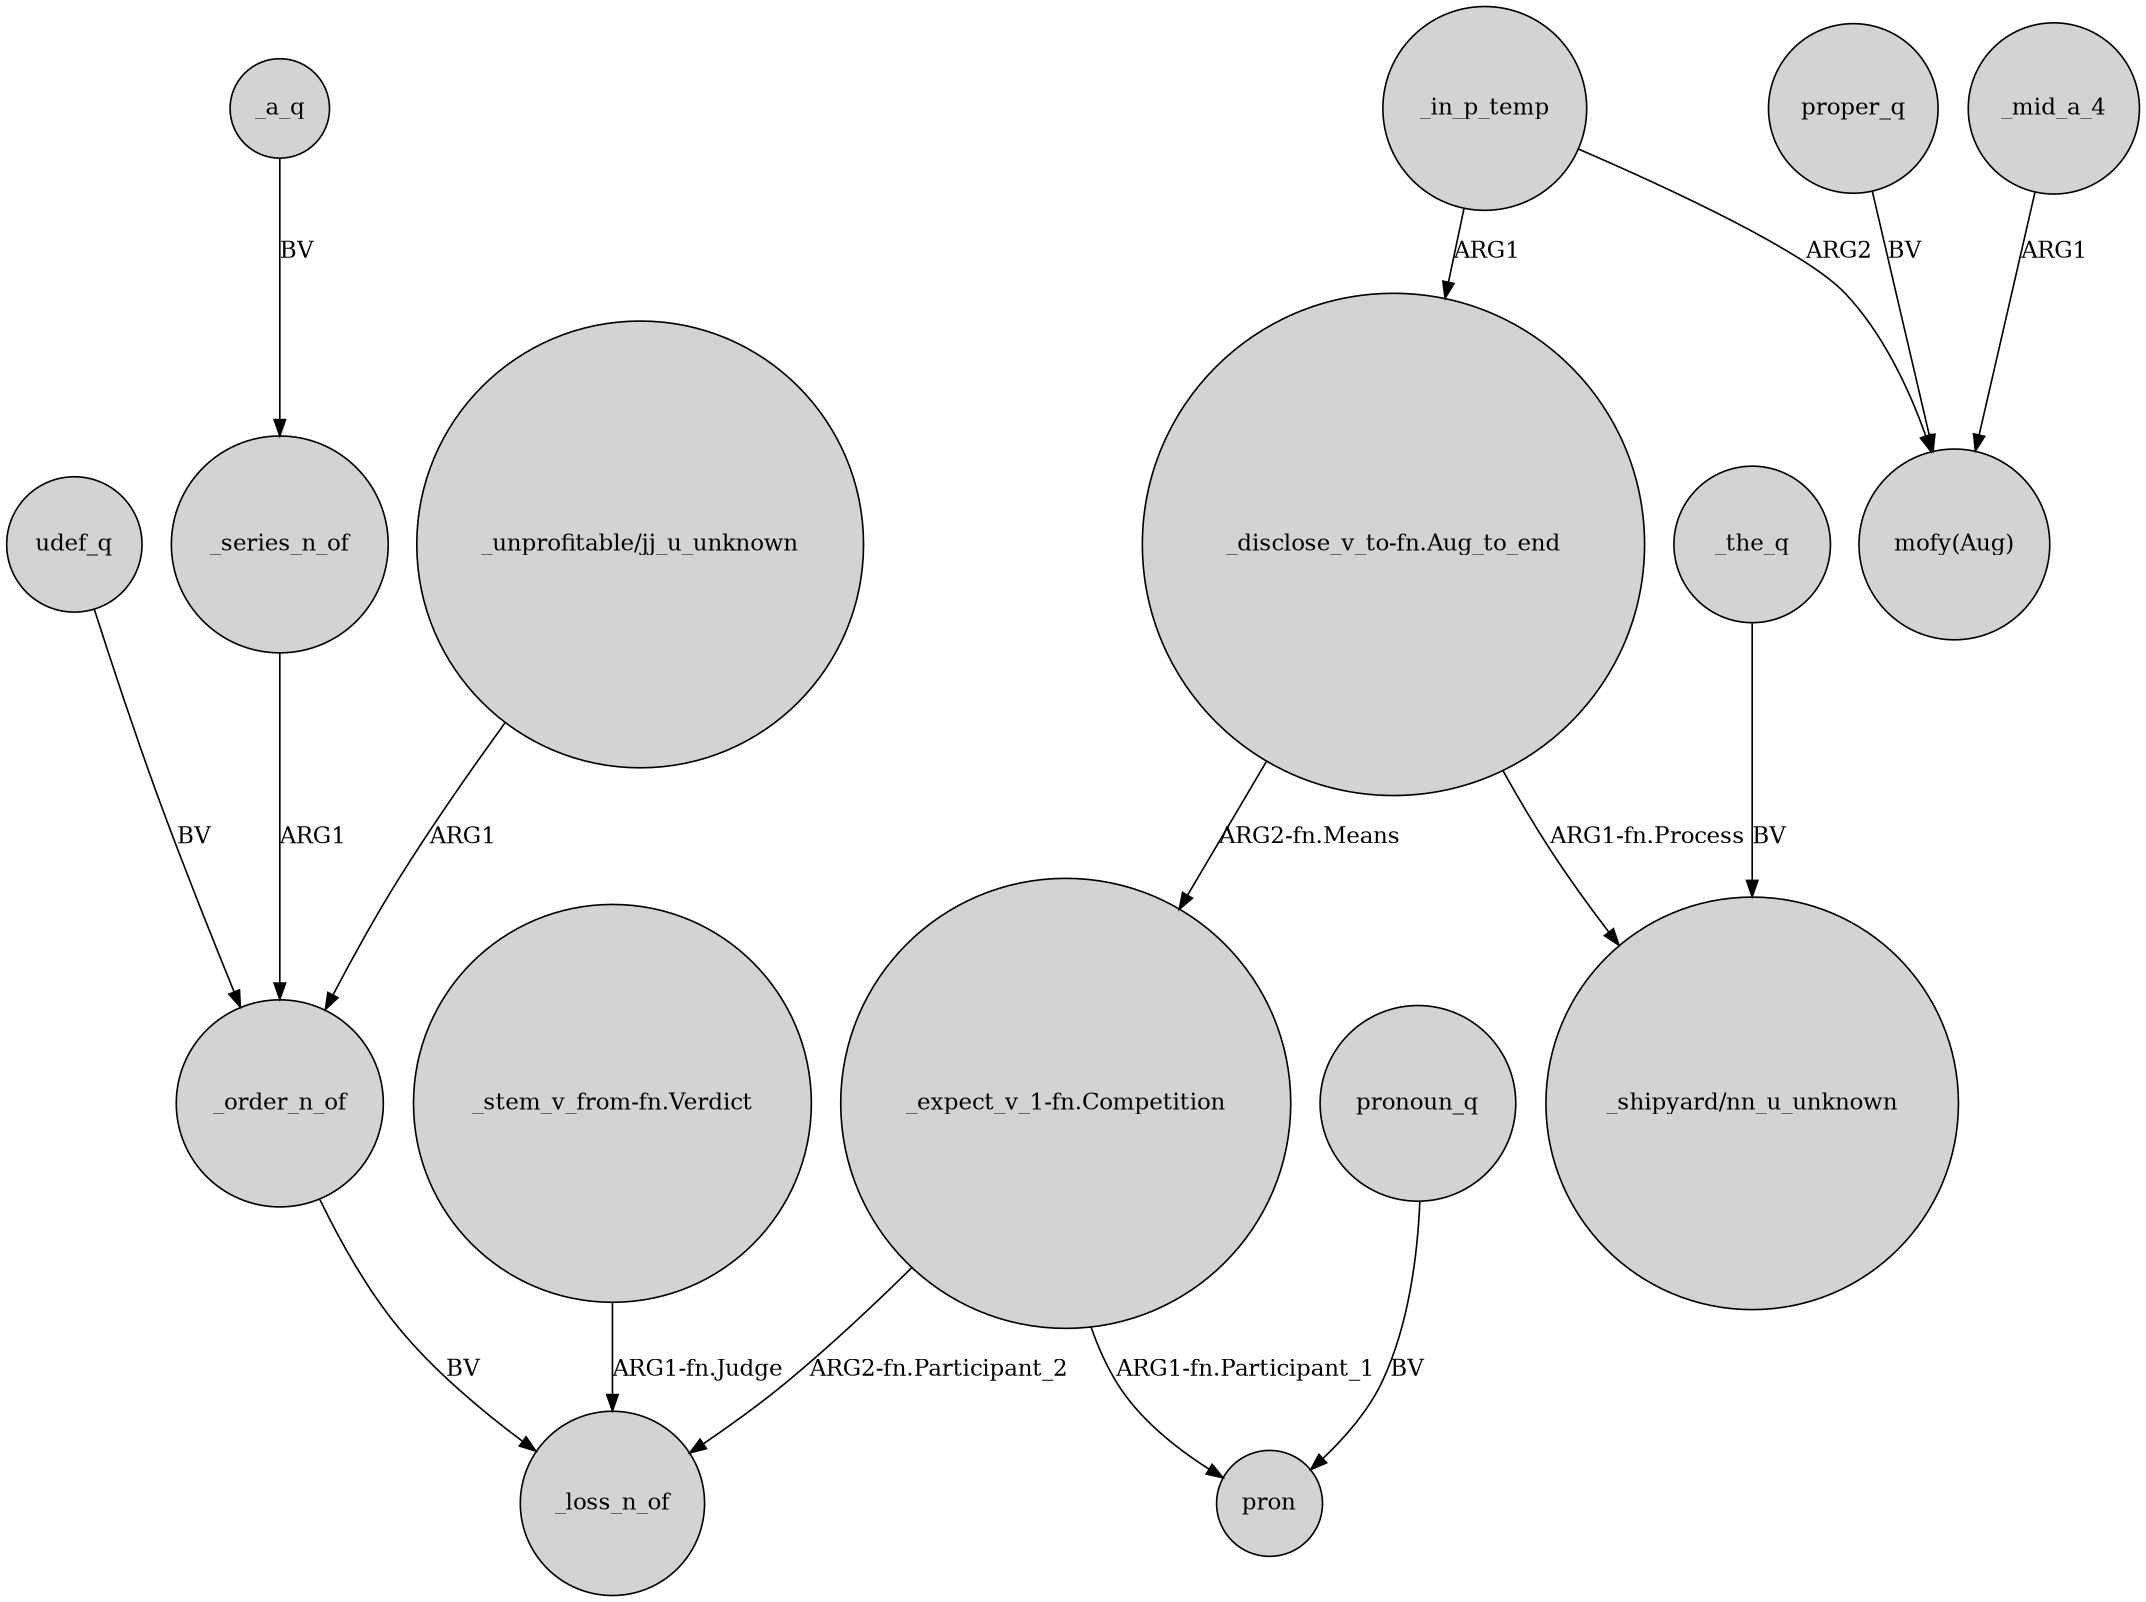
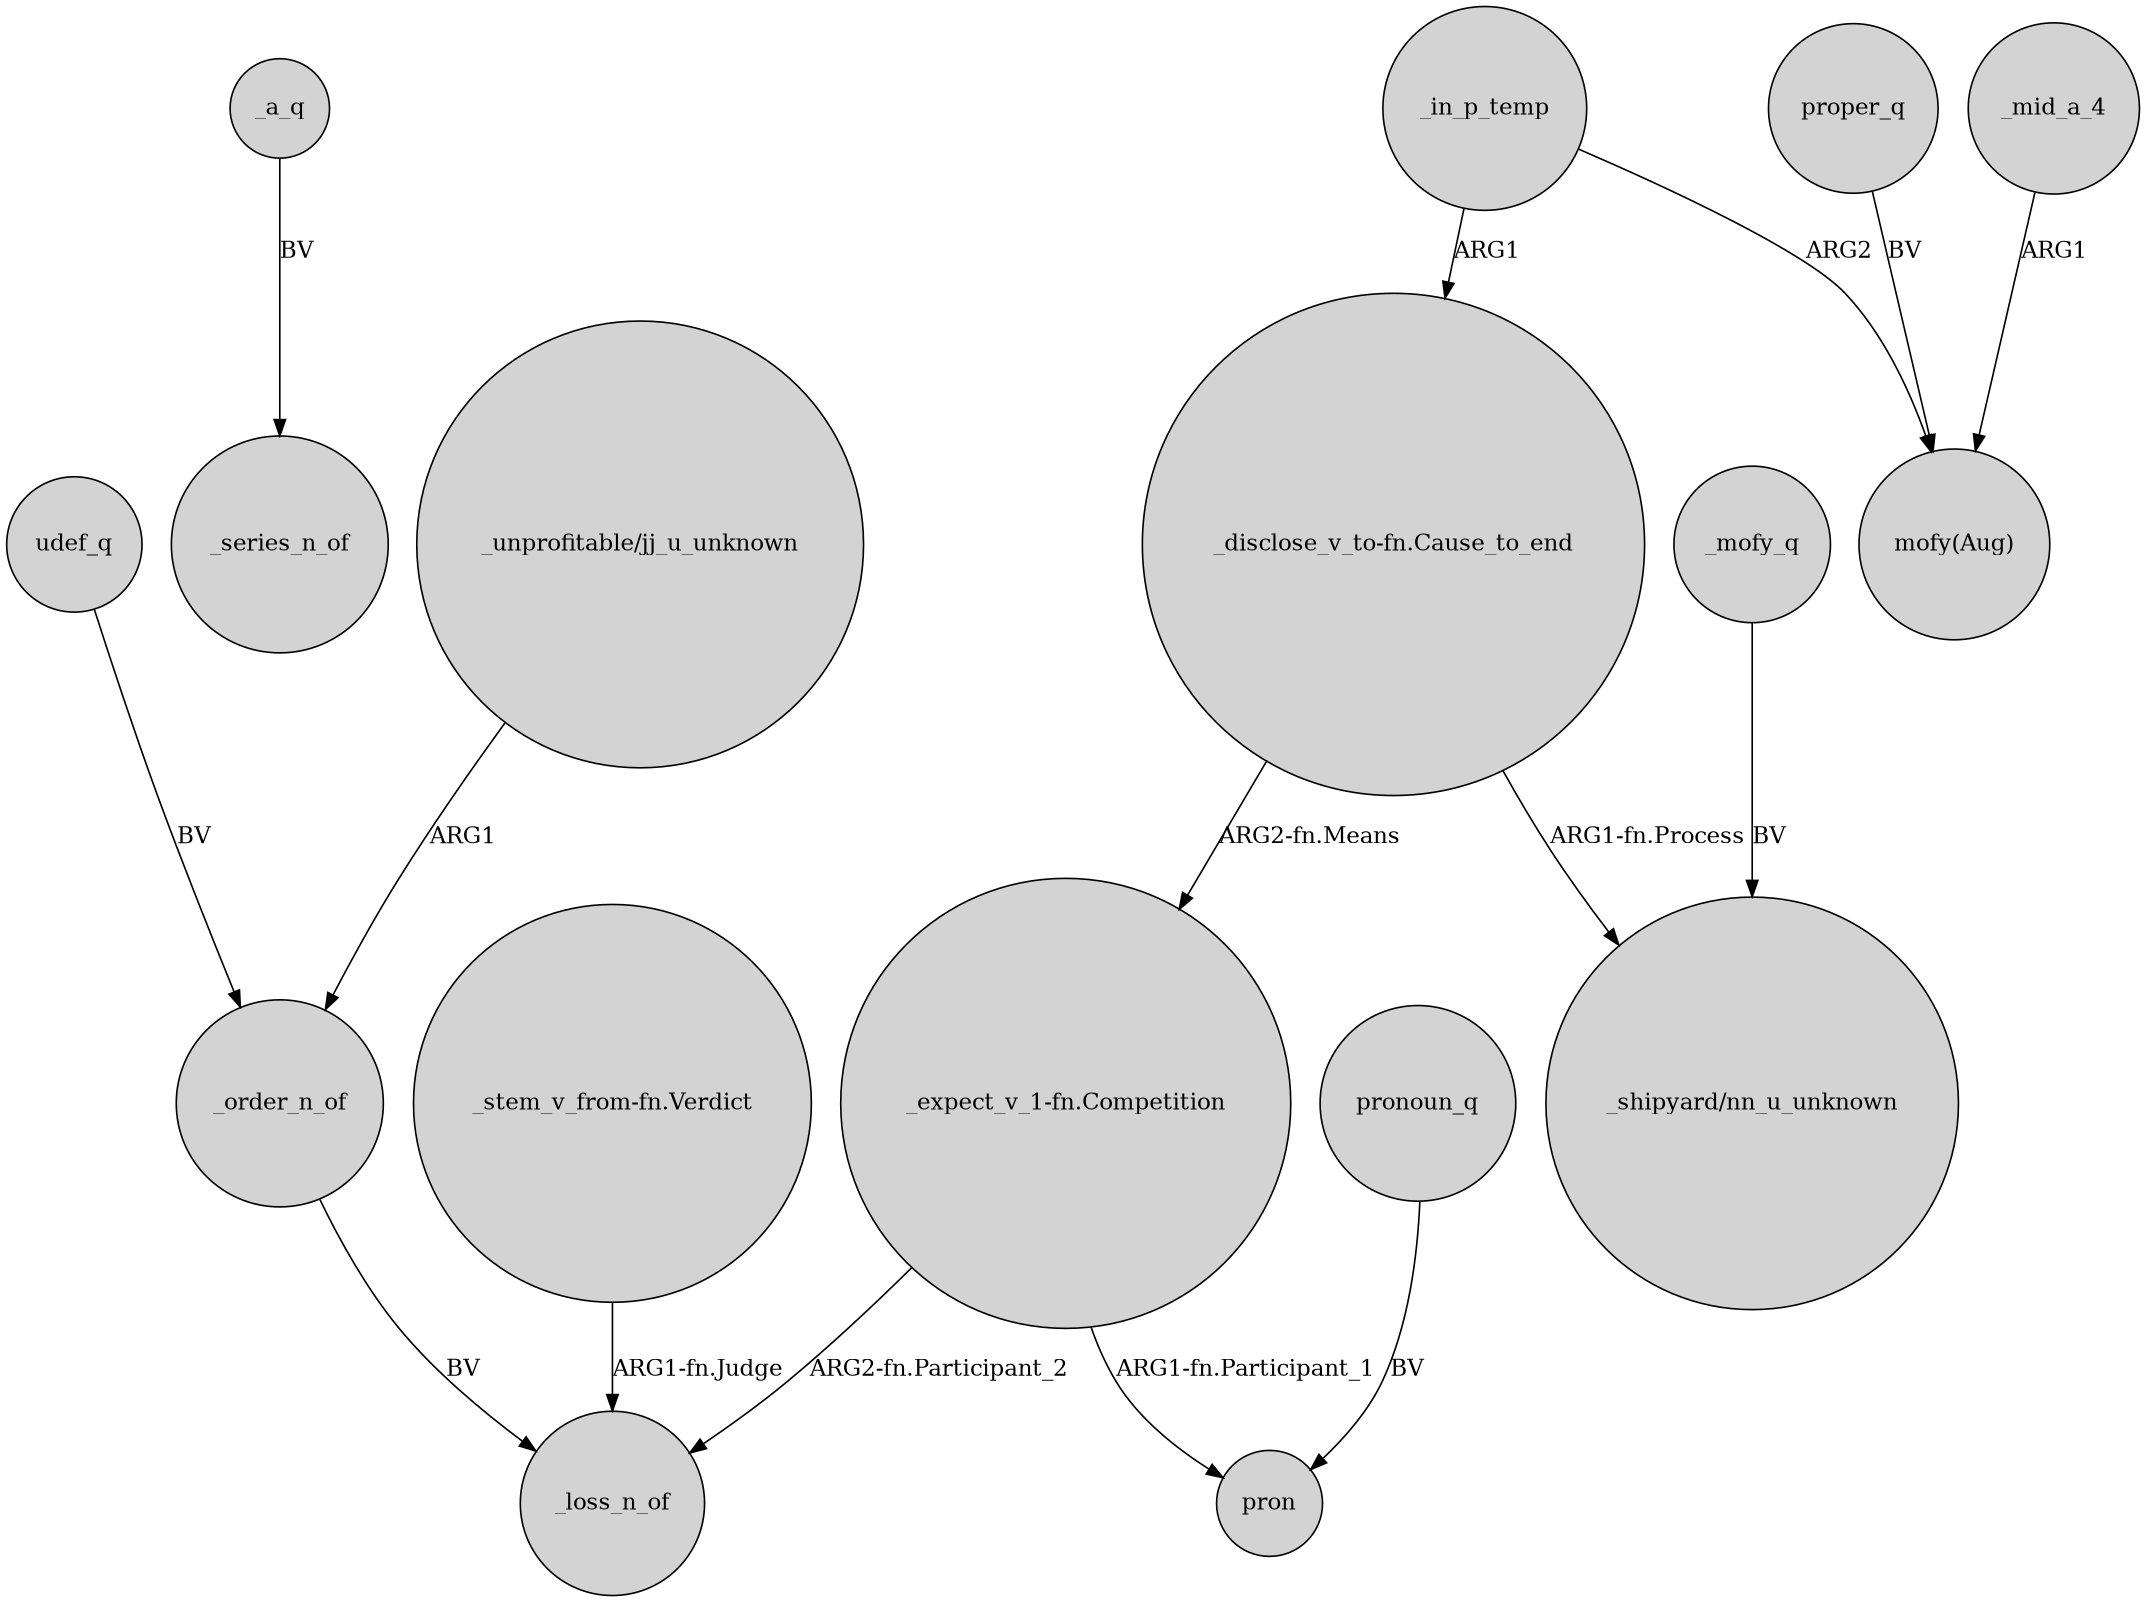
node "_disclose_v_to-fn.Aug_to_end": label "_disclose_v_to-fn.Aug_to_end" -> "_disclose_v_to-fn.Cause_to_end"
node "_the_q": label "_the_q" -> "_mofy_q"
edge "_series_n_of" -> "_order_n_of": removed, label "ARG1"
